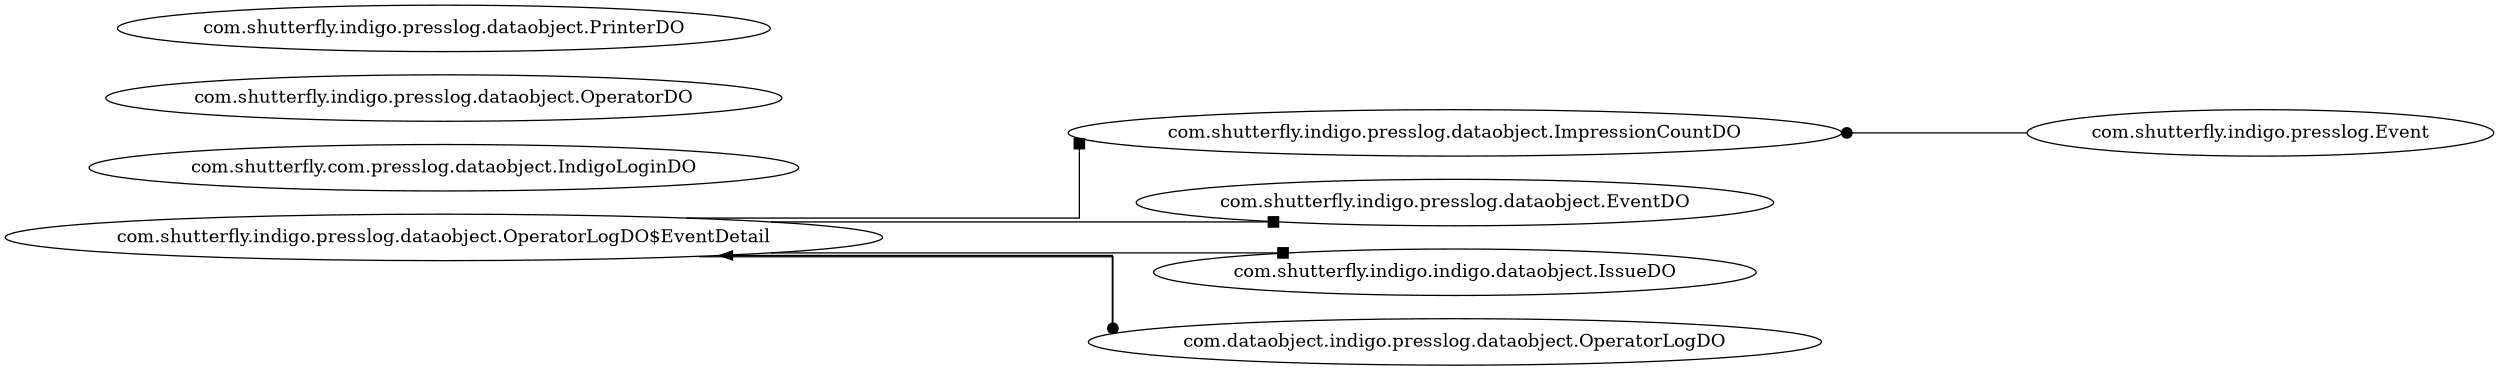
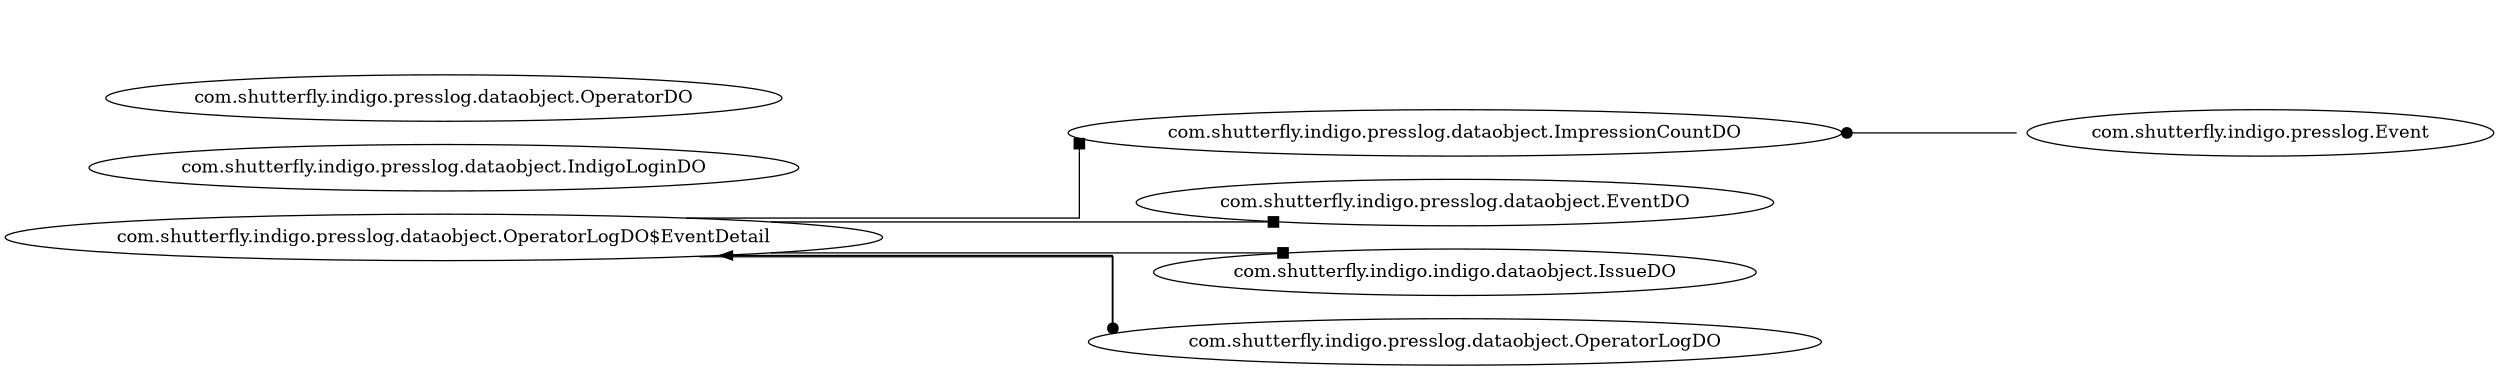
node "com.shutterfly.indigo.presslog.dataobject.PrinterDO": removed
edge "com.shutterfly.indigo.presslog.Event" -> "com.shutterfly.indigo.presslog.dataobject.ImpressionCountDO": reversed
node "com.shutterfly.com.presslog.dataobject.IndigoLoginDO": label "com.shutterfly.com.presslog.dataobject.IndigoLoginDO" -> "com.shutterfly.indigo.presslog.dataobject.IndigoLoginDO"
node "com.dataobject.indigo.presslog.dataobject.OperatorLogDO": label "com.dataobject.indigo.presslog.dataobject.OperatorLogDO" -> "com.shutterfly.indigo.presslog.dataobject.OperatorLogDO"
